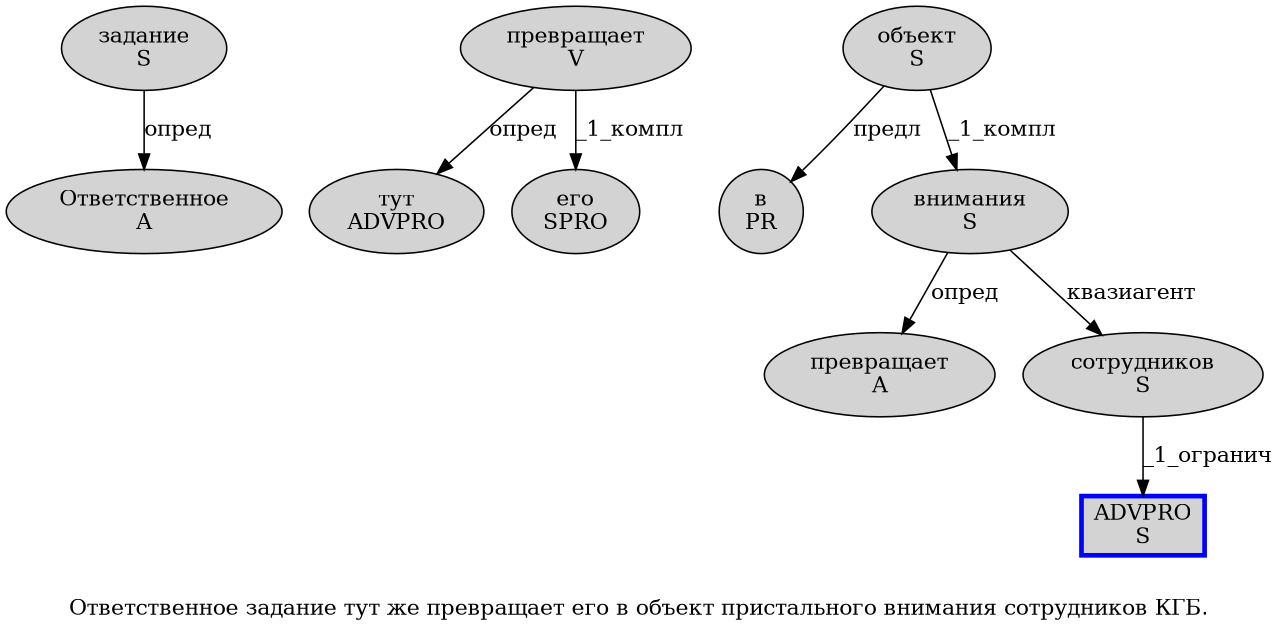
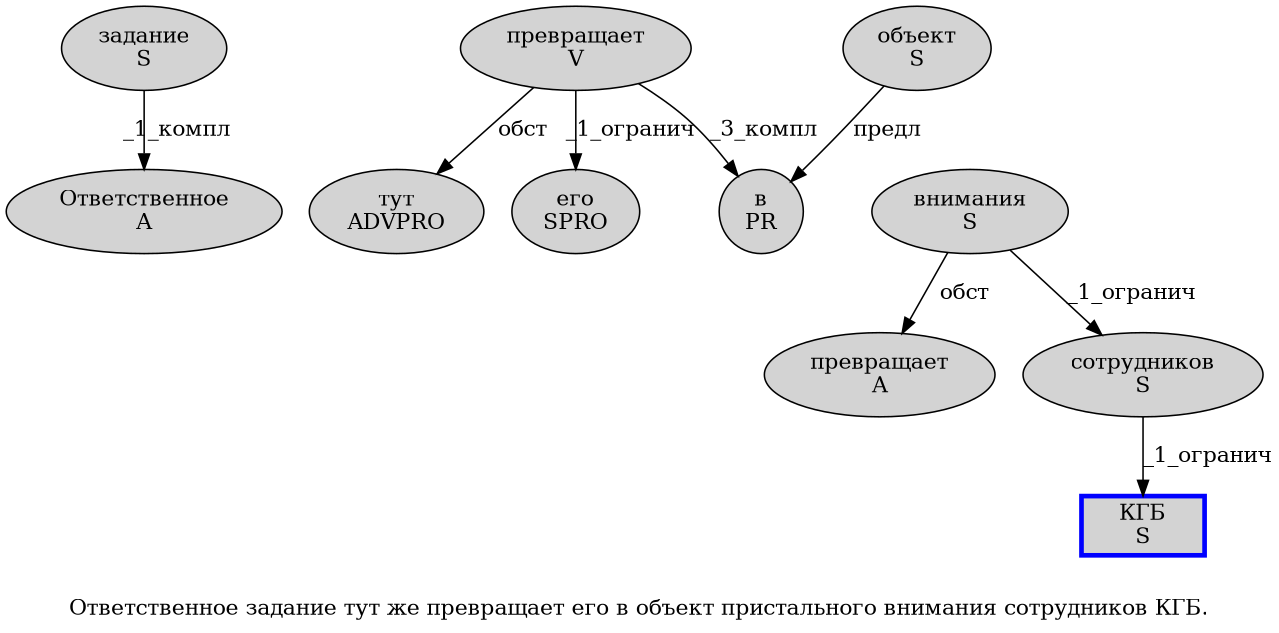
edge "превращает V" -> "в PR": added, label "_3_компл"
edge "объект S" -> "внимания S": removed, label "_1_компл"
edge "задание S" -> "Ответственное A": label "опред" -> "_1_компл"
edge "превращает V" -> "тут ADVPRO": label "опред" -> "обст"
edge "превращает V" -> "его SPRO": label "_1_компл" -> "_1_огранич"
edge "внимания S" -> "превращает A": label "опред" -> "обст"
edge "внимания S" -> "сотрудников S": label "квазиагент" -> "_1_огранич"
node "ADVPRO S": label "ADVPRO S" -> "КГБ S"
